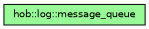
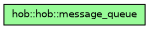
node "hob::log::message_queue": label "hob::log::message_queue" -> "hob::hob::message_queue"
